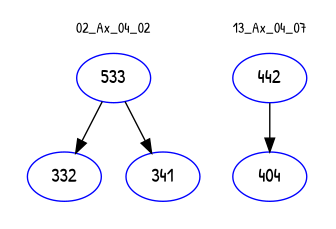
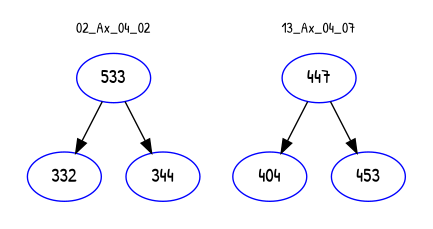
node "442": label "442" -> "447"
node "341": label "341" -> "344"
node "453": added
